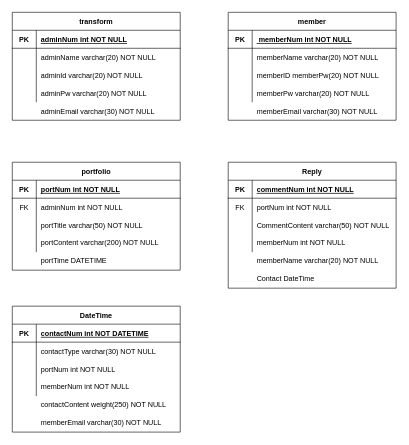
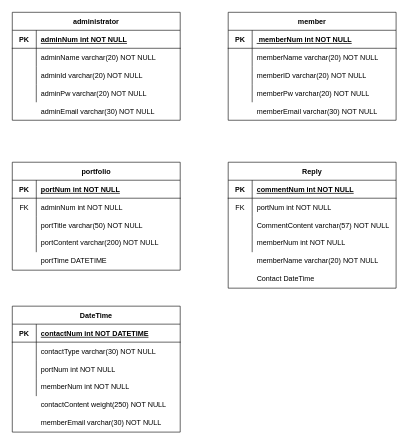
node "transform": label "transform" -> "administrator"
node "memberID memberPw(20) NOT NULL": label "memberID memberPw(20) NOT NULL" -> "memberID varchar(20) NOT NULL"
node "CommentContent varchar(50) NOT NULL": label "CommentContent varchar(50) NOT NULL" -> "CommentContent varchar(57) NOT NULL"
